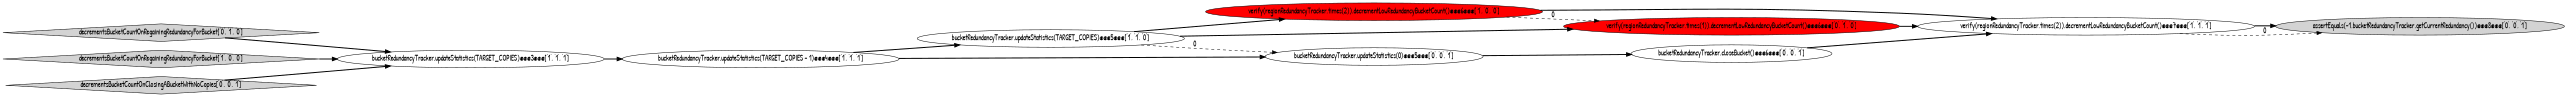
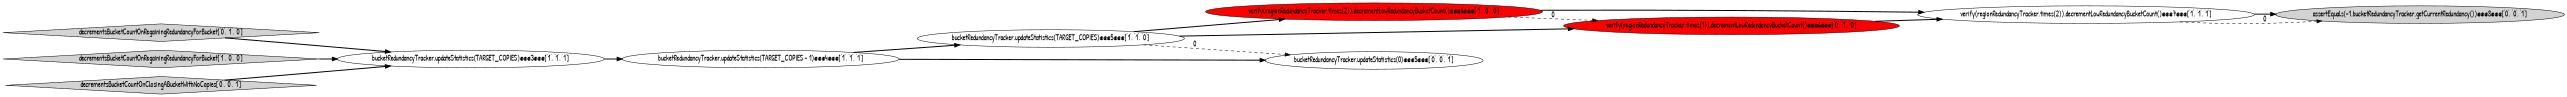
node "bucketRedundancyTracker.closeBucket()@@@6@@@['0', '0', '1']": removed
